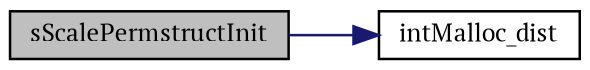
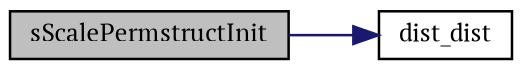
node "intMalloc_dist": label "intMalloc_dist" -> "dist_dist"
